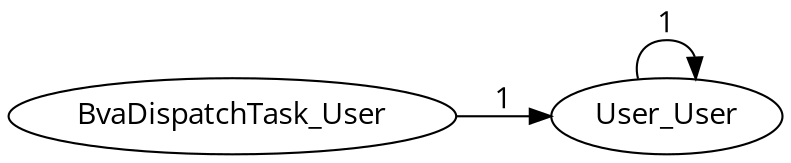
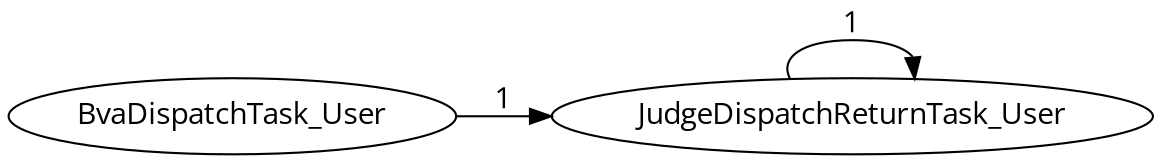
node "User_User": label "User_User" -> "JudgeDispatchReturnTask_User"
